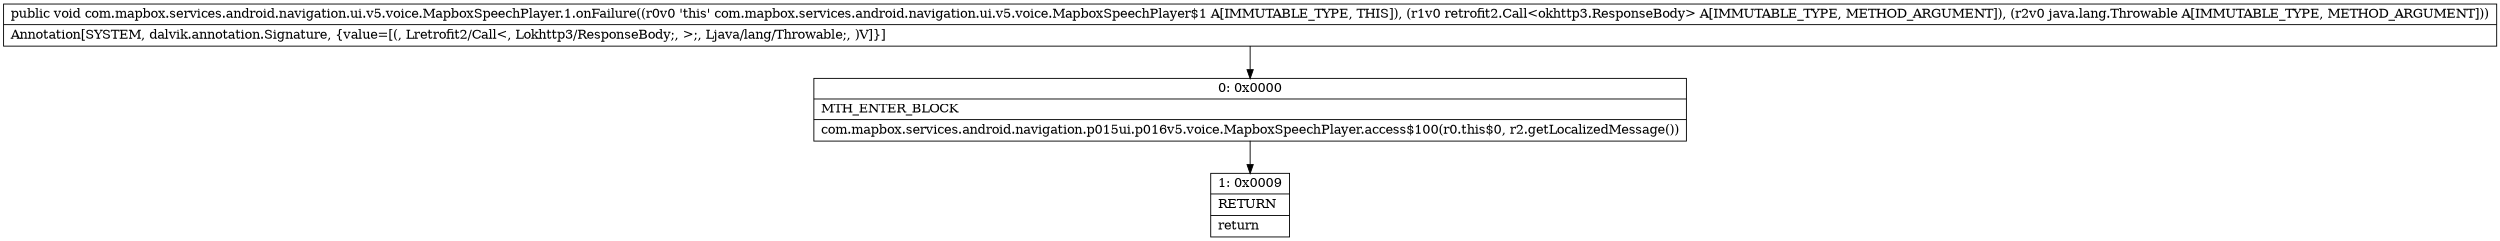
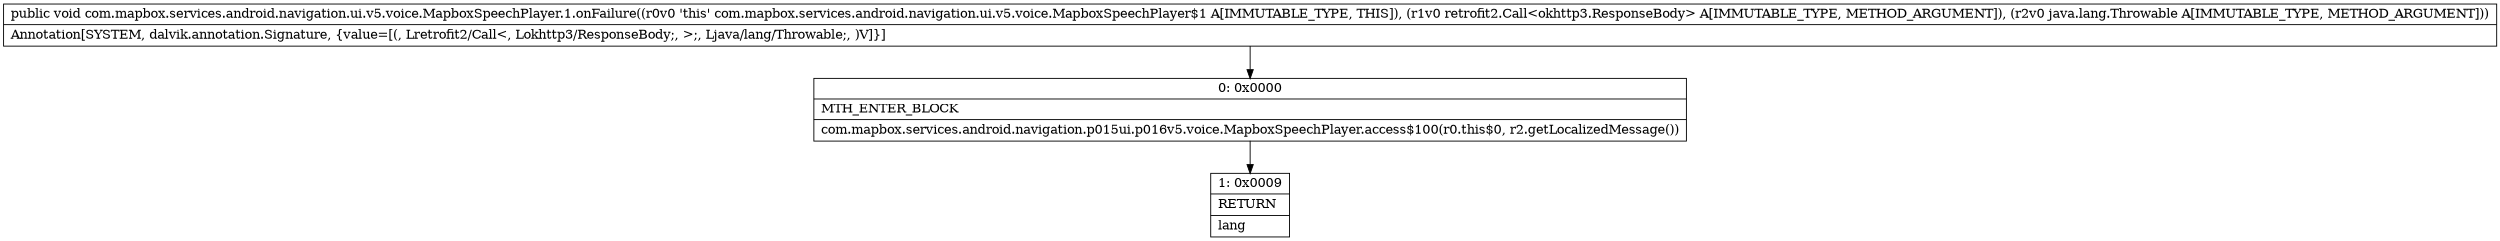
node "1: 0x0009": text "return" -> "lang"
